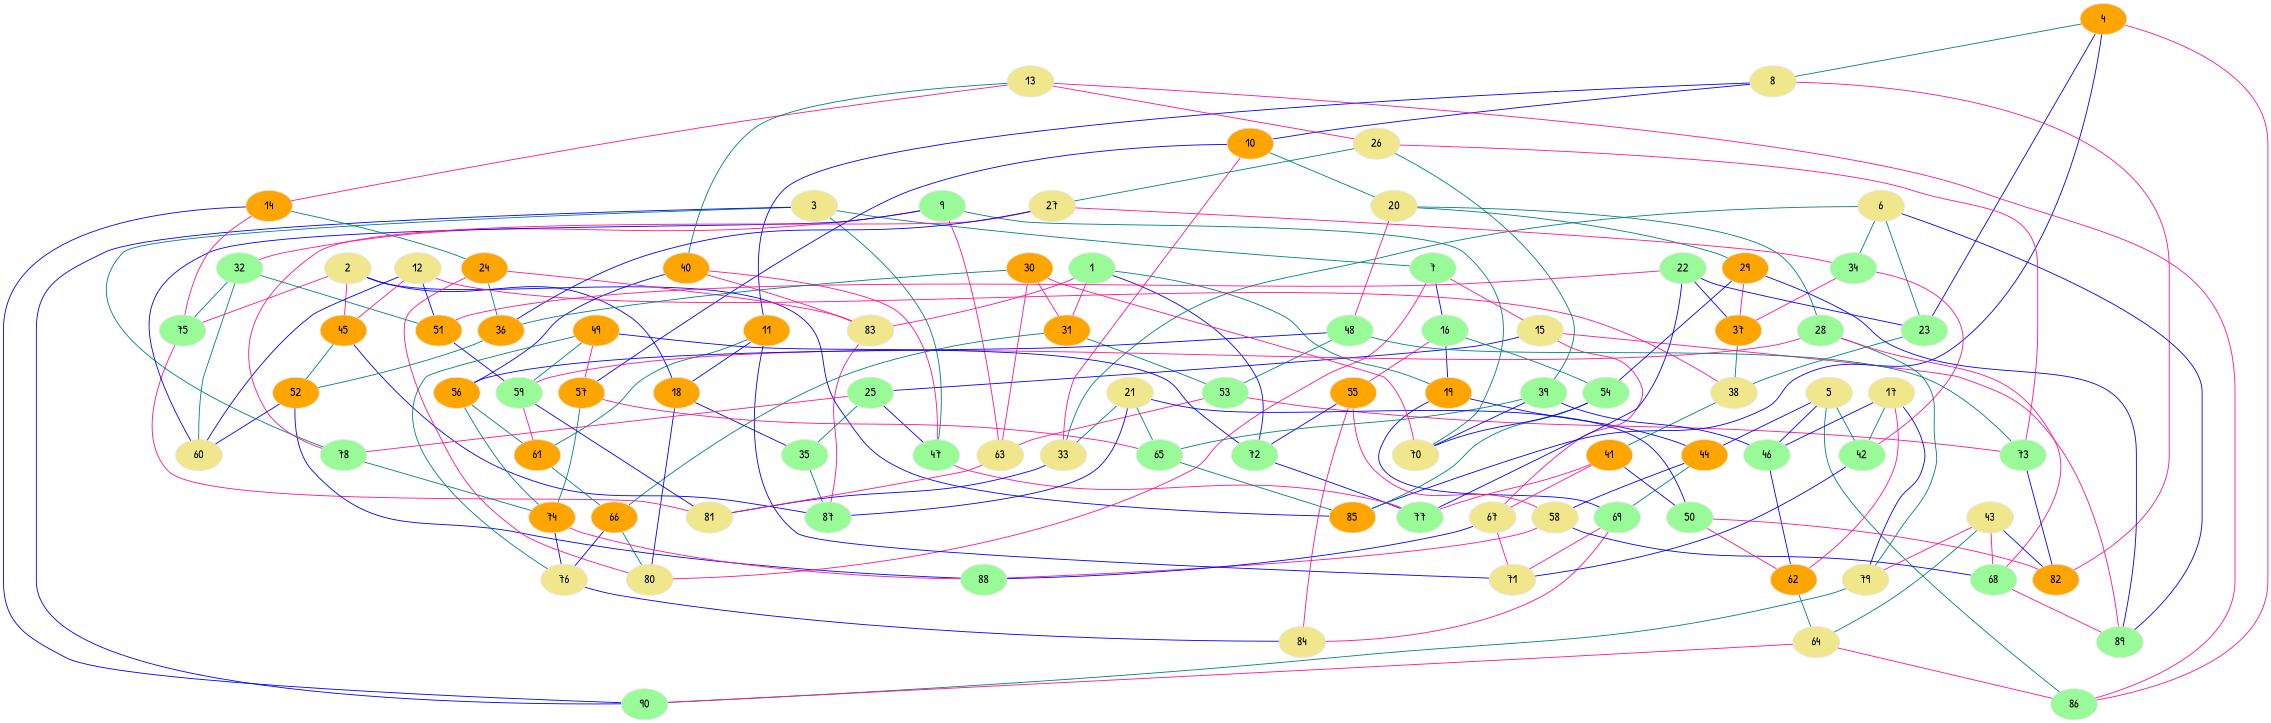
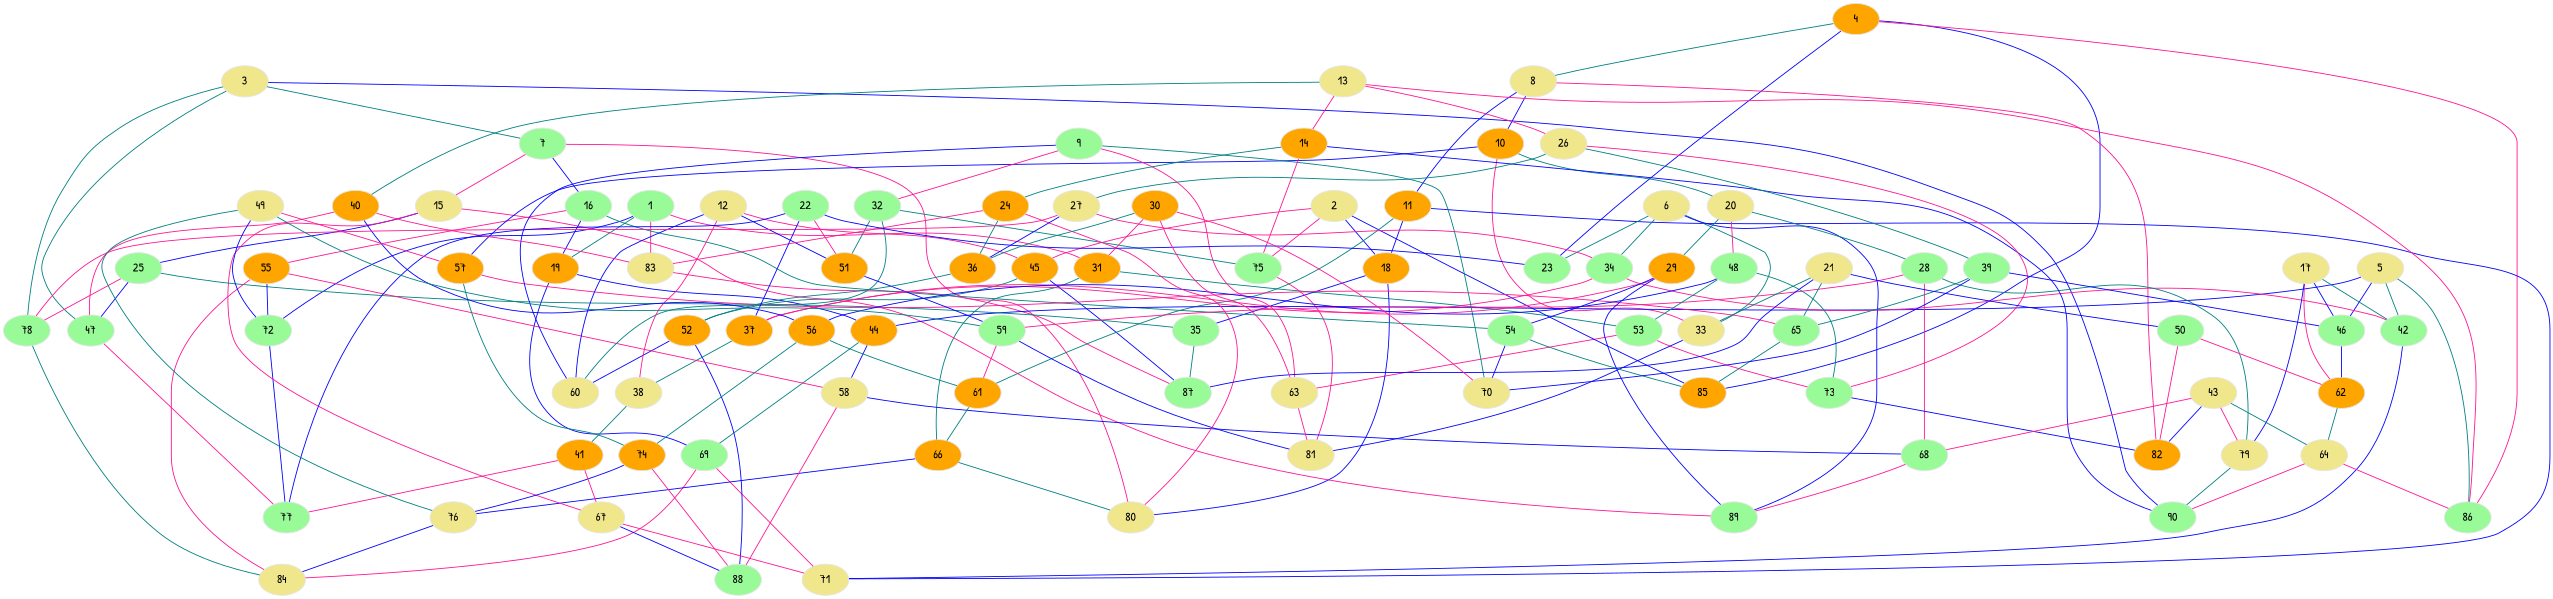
node "49": fillcolor orange -> khaki
edge "23" -- "38": removed
edge "41" -- "50": removed
edge "78" -- "74": now "78" -- "84"
